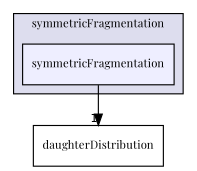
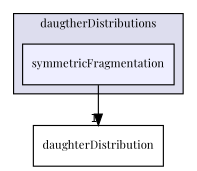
cluster "symmetricFragmentation": label "symmetricFragmentation" -> "daugtherDistributions"
